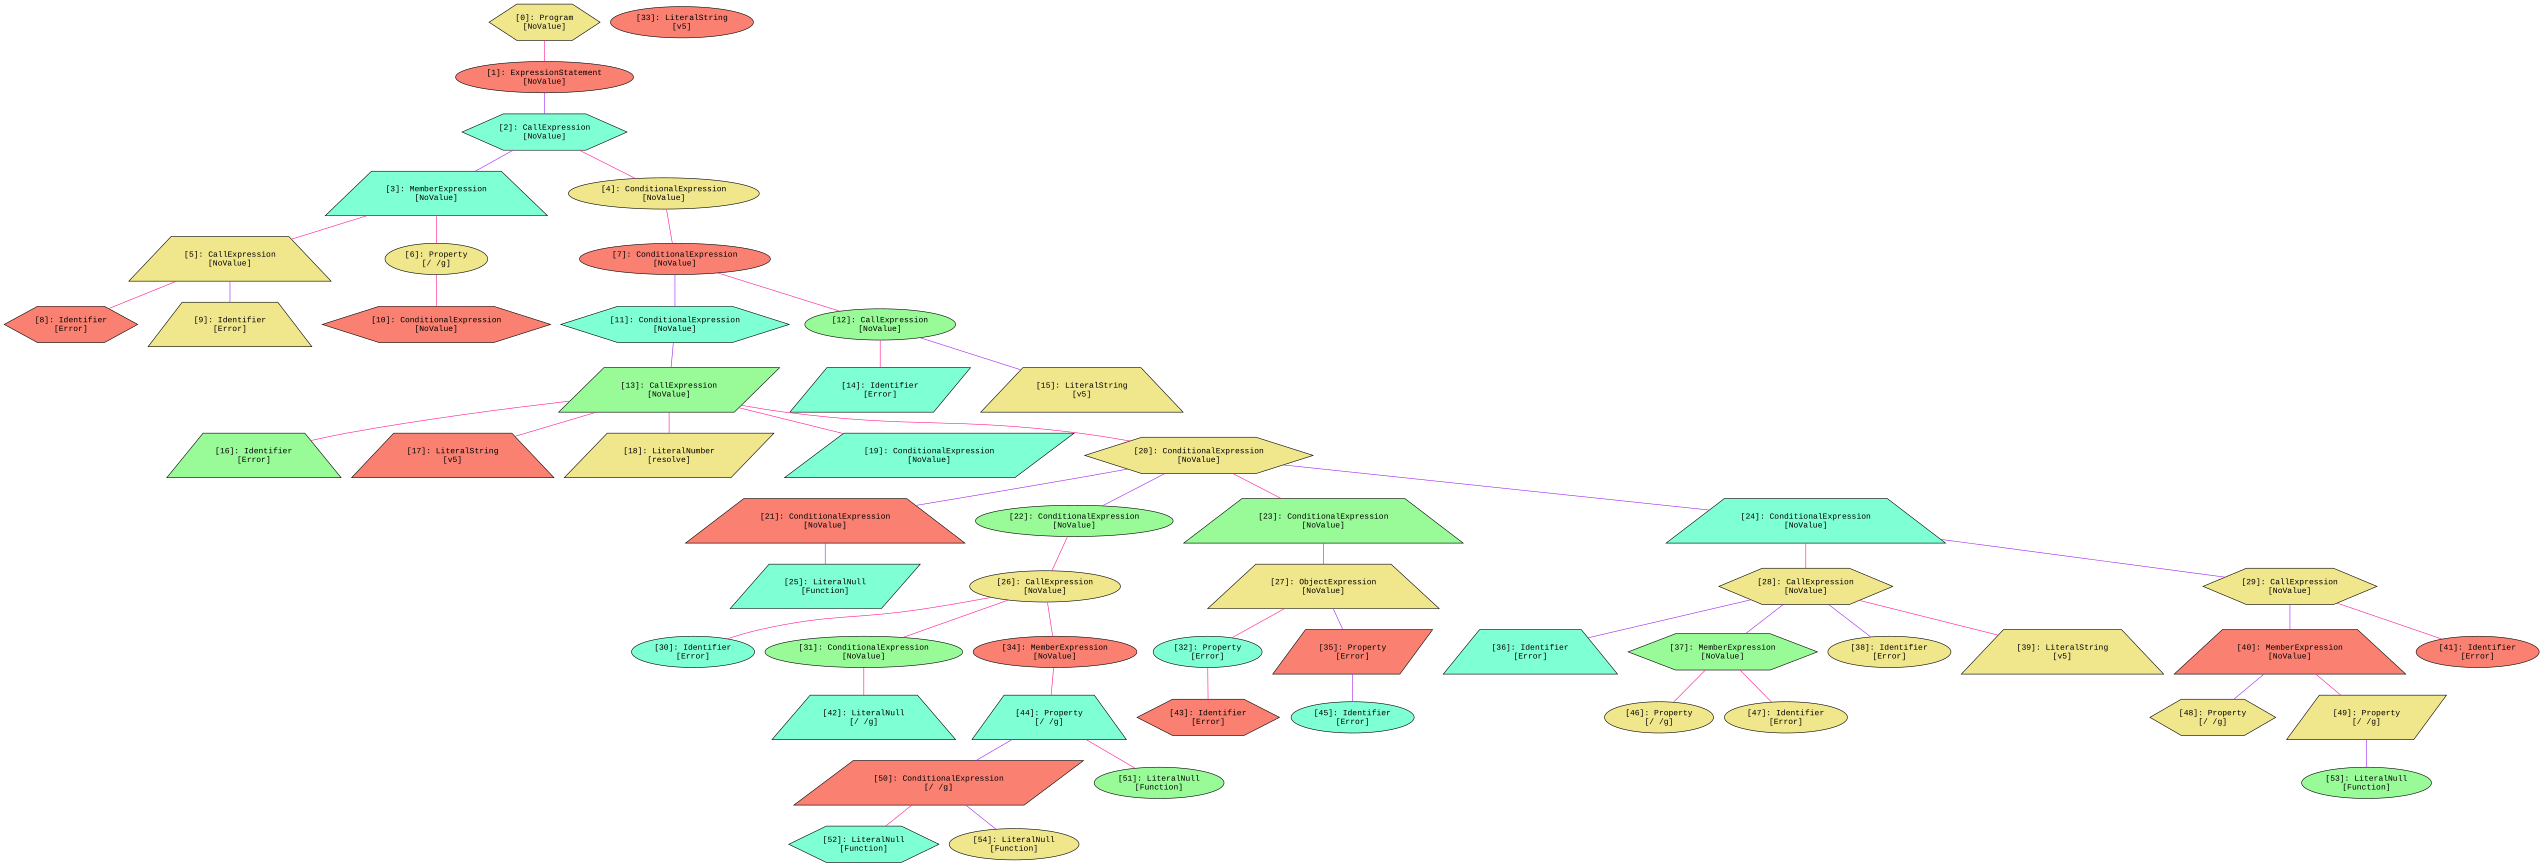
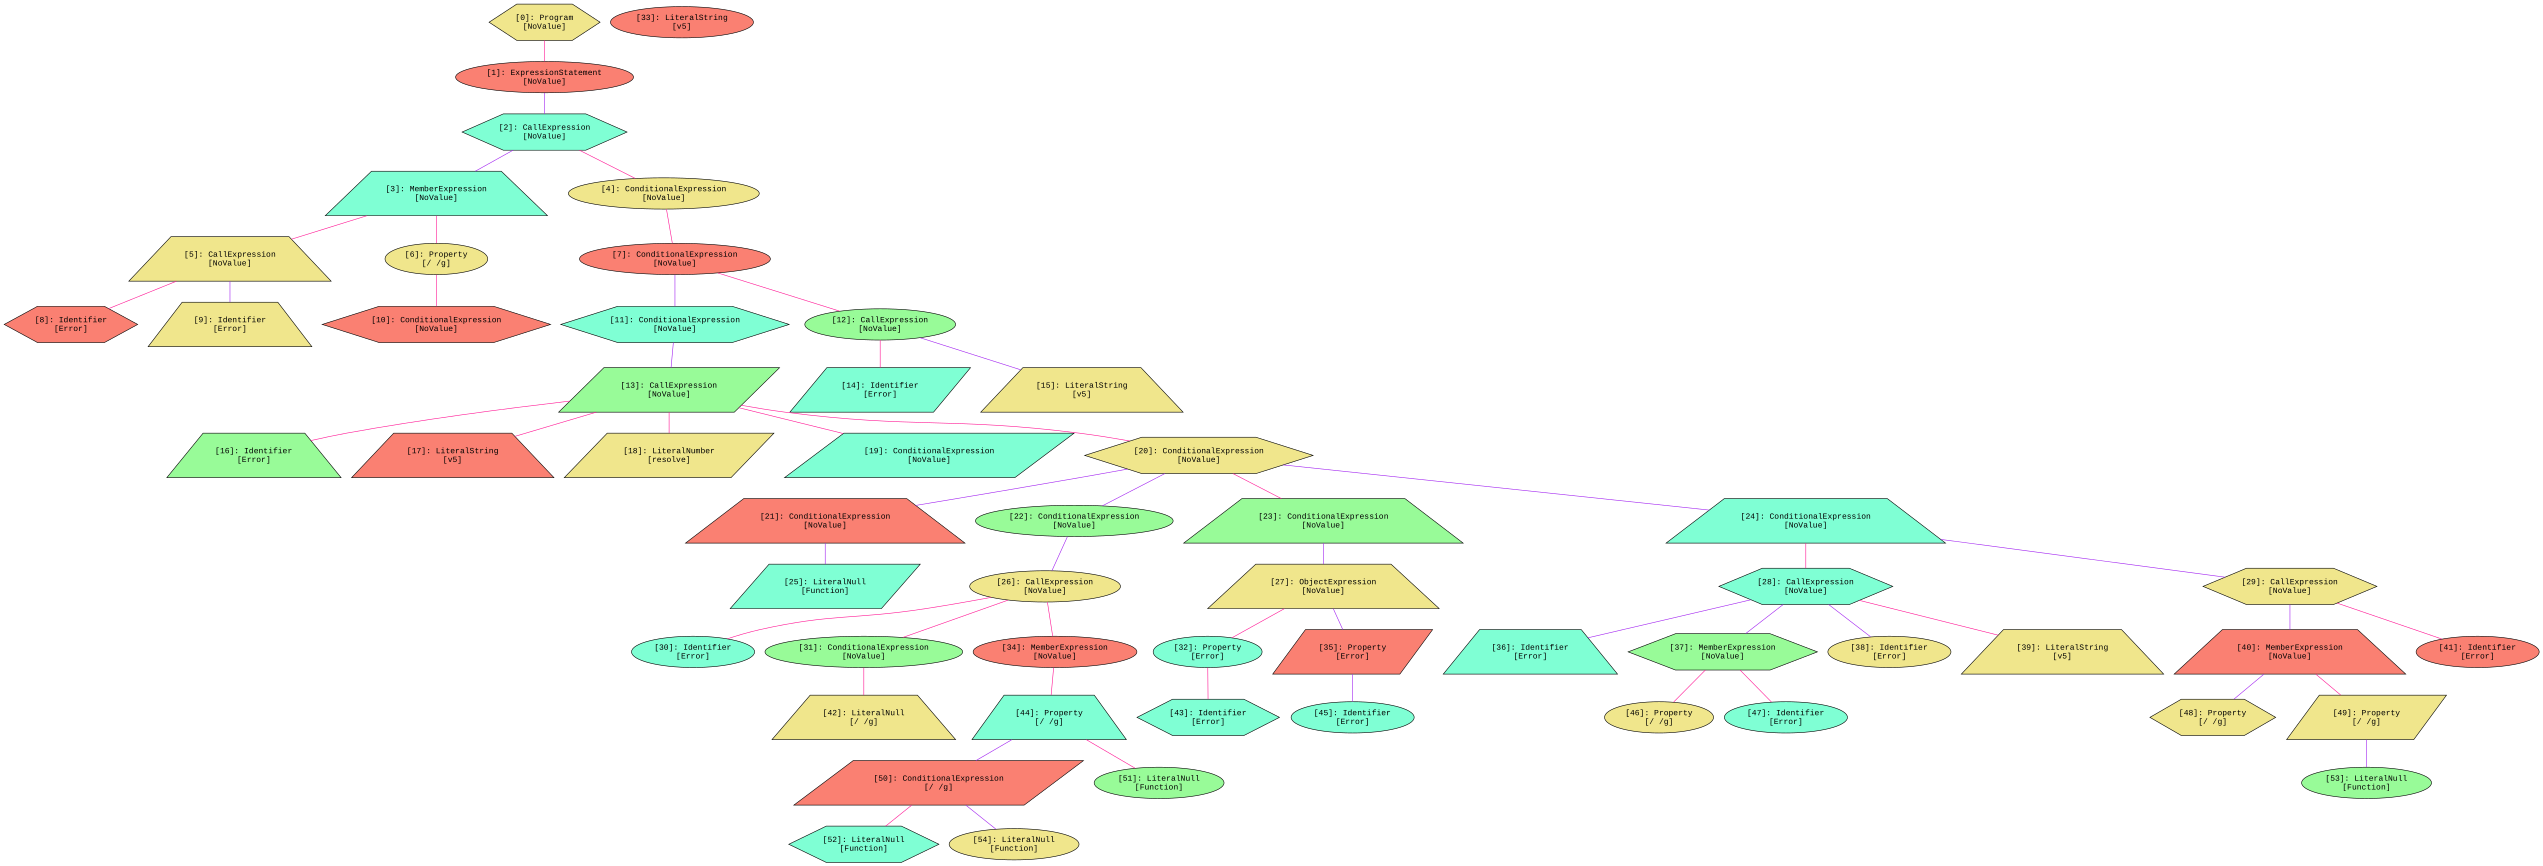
edge "[22]: ConditionalExpression [NoValue]" -- "[26]: CallExpression [NoValue]": color deeppink -> purple
node "[28]: CallExpression [NoValue]": fillcolor khaki -> aquamarine
node "[42]: LiteralNull [/ /g]": fillcolor aquamarine -> khaki
node "[43]: Identifier [Error]": fillcolor salmon -> aquamarine
node "[47]: Identifier [Error]": fillcolor khaki -> aquamarine
